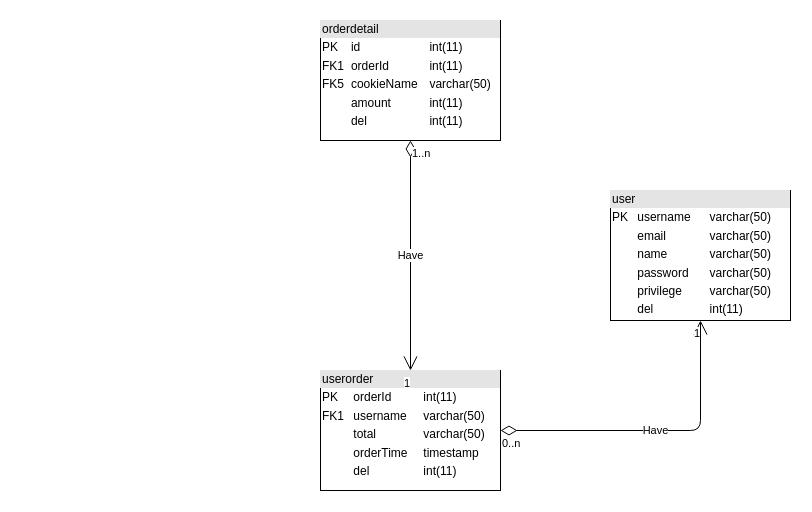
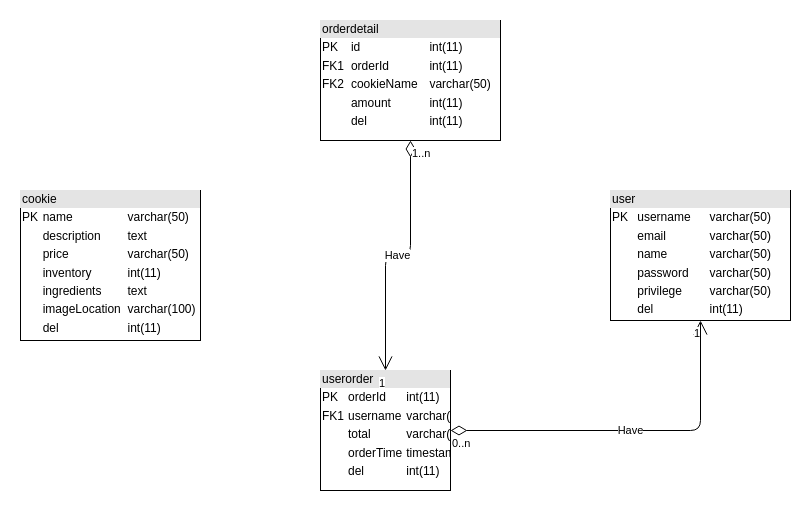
node "orderdetail PK id int(11) FK1 orderId int(11) FK5 cookieName varchar(50) amount int(11) del int(11)": label "orderdetail PK id int(11) FK1 orderId int(11) FK5 cookieName varchar(50) amount int(11) del int(11)" -> "orderdetail PK id int(11) FK1 orderId int(11) FK2 cookieName varchar(50) amount int(11) del int(11)"
node "cookie PK name varchar(50) description text price varchar(50) inventory int(11) ingredients text imageLocation varchar(100) del int(11)": added
node "userorder PK orderId int(11) FK1 username varchar(50) total varchar(50) orderTime timestamp del int(11)": size 180x120 -> 130x120
